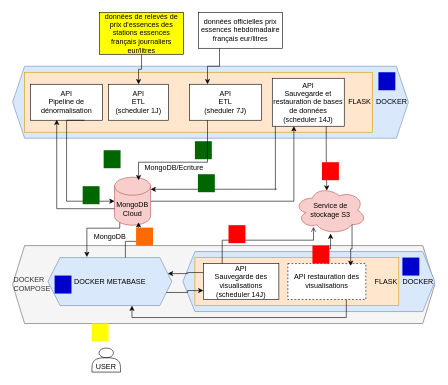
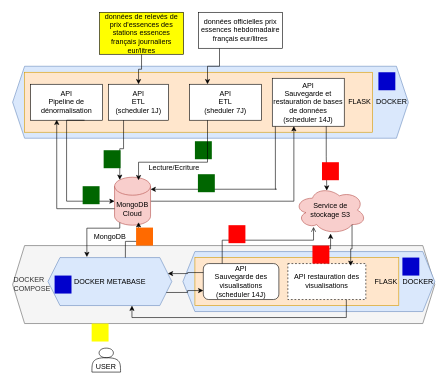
edge "API ETL (scheduler 1J)" -> "MongoDB Cloud": added
node "MongoDB/Ecriture": label "MongoDB/Ecriture" -> "Lecture/Ecriture"
node "API Sauvegarde des visualisations (scheduler 14J)": shape rectangle -> rounded rectangle
